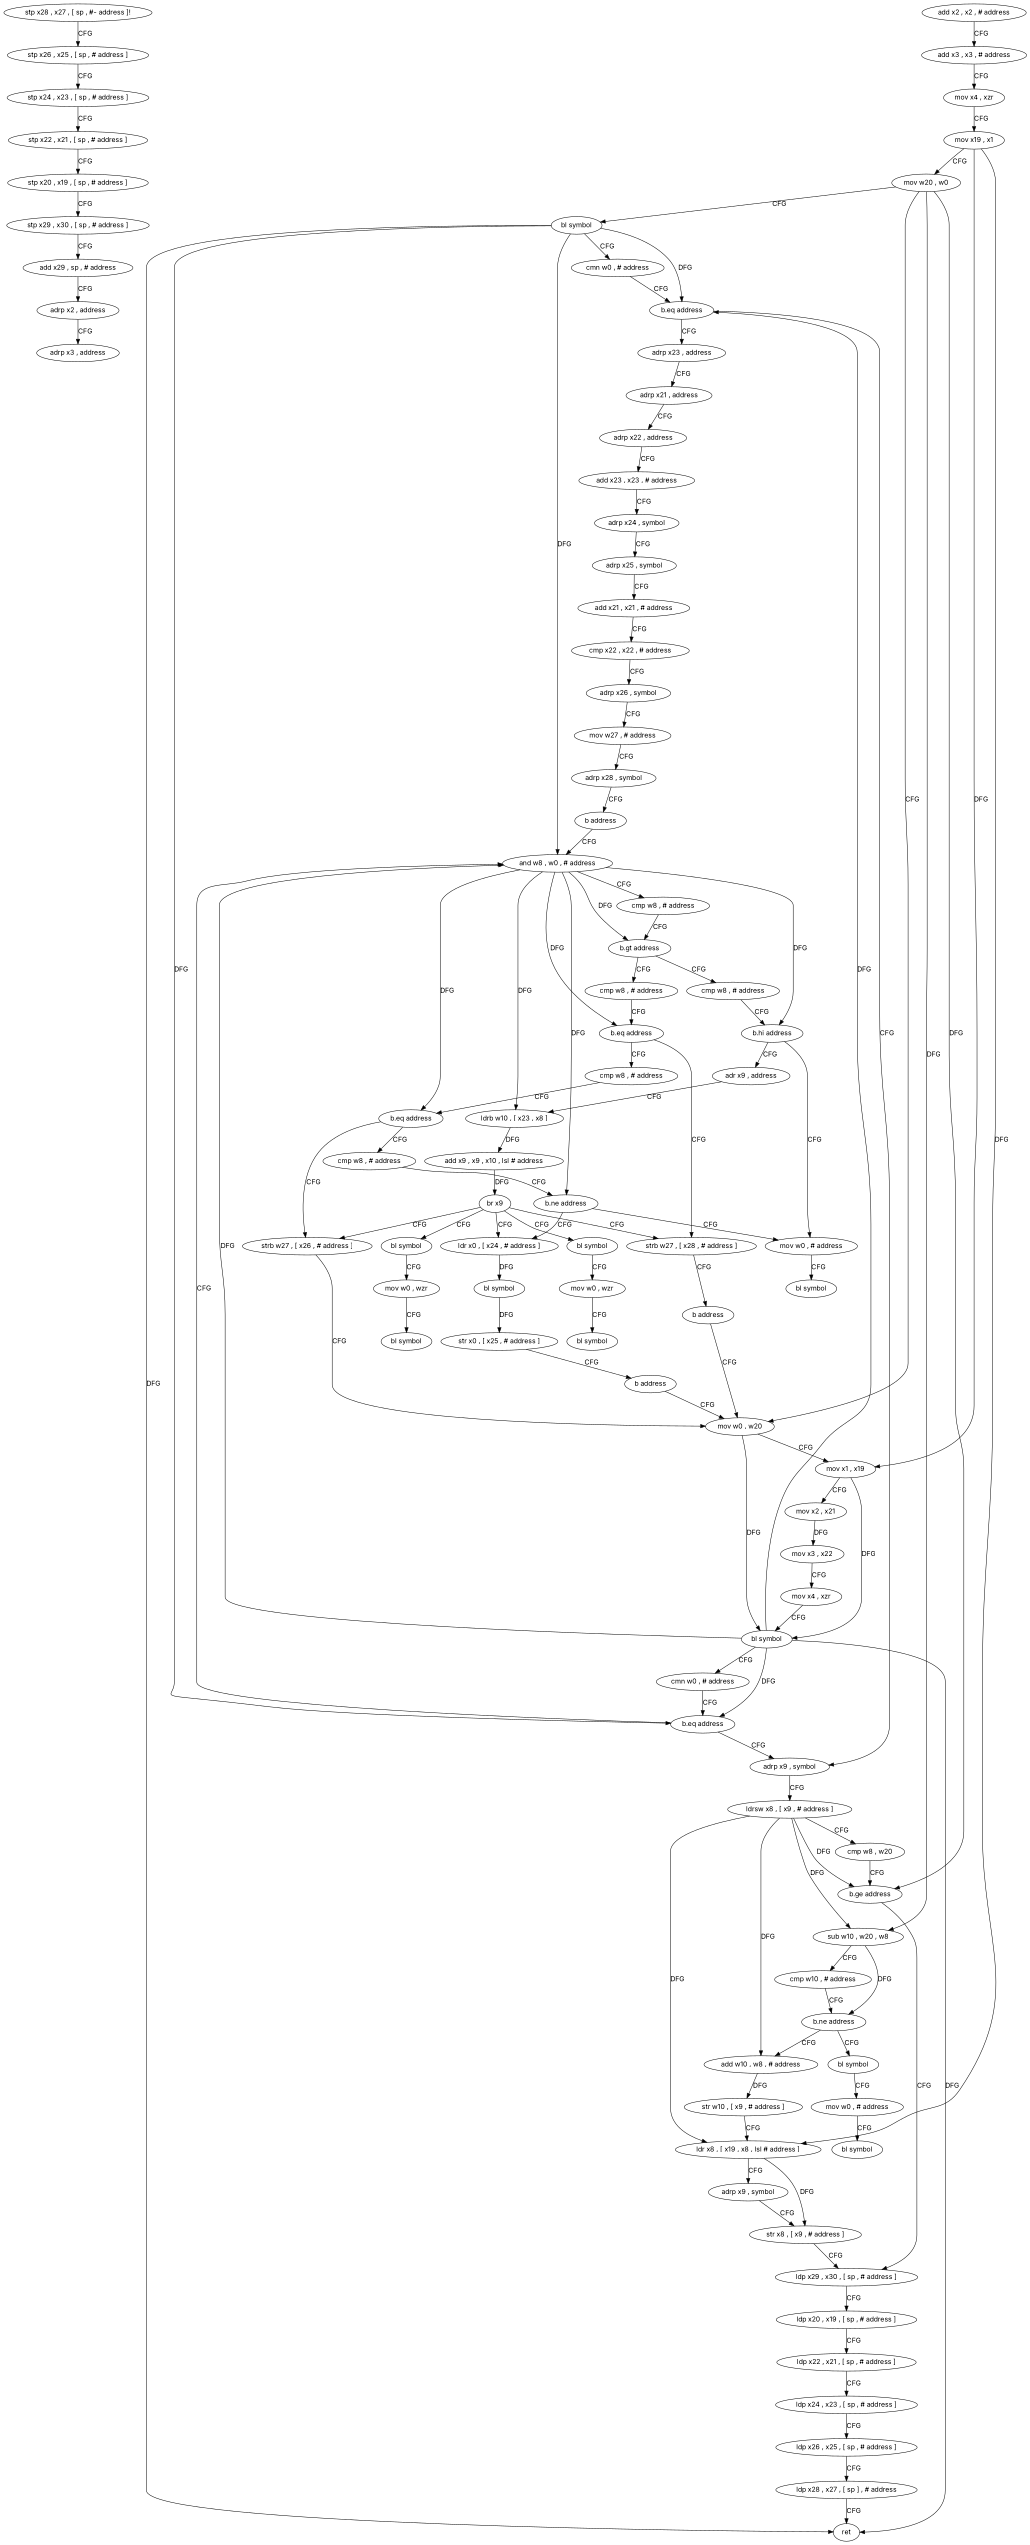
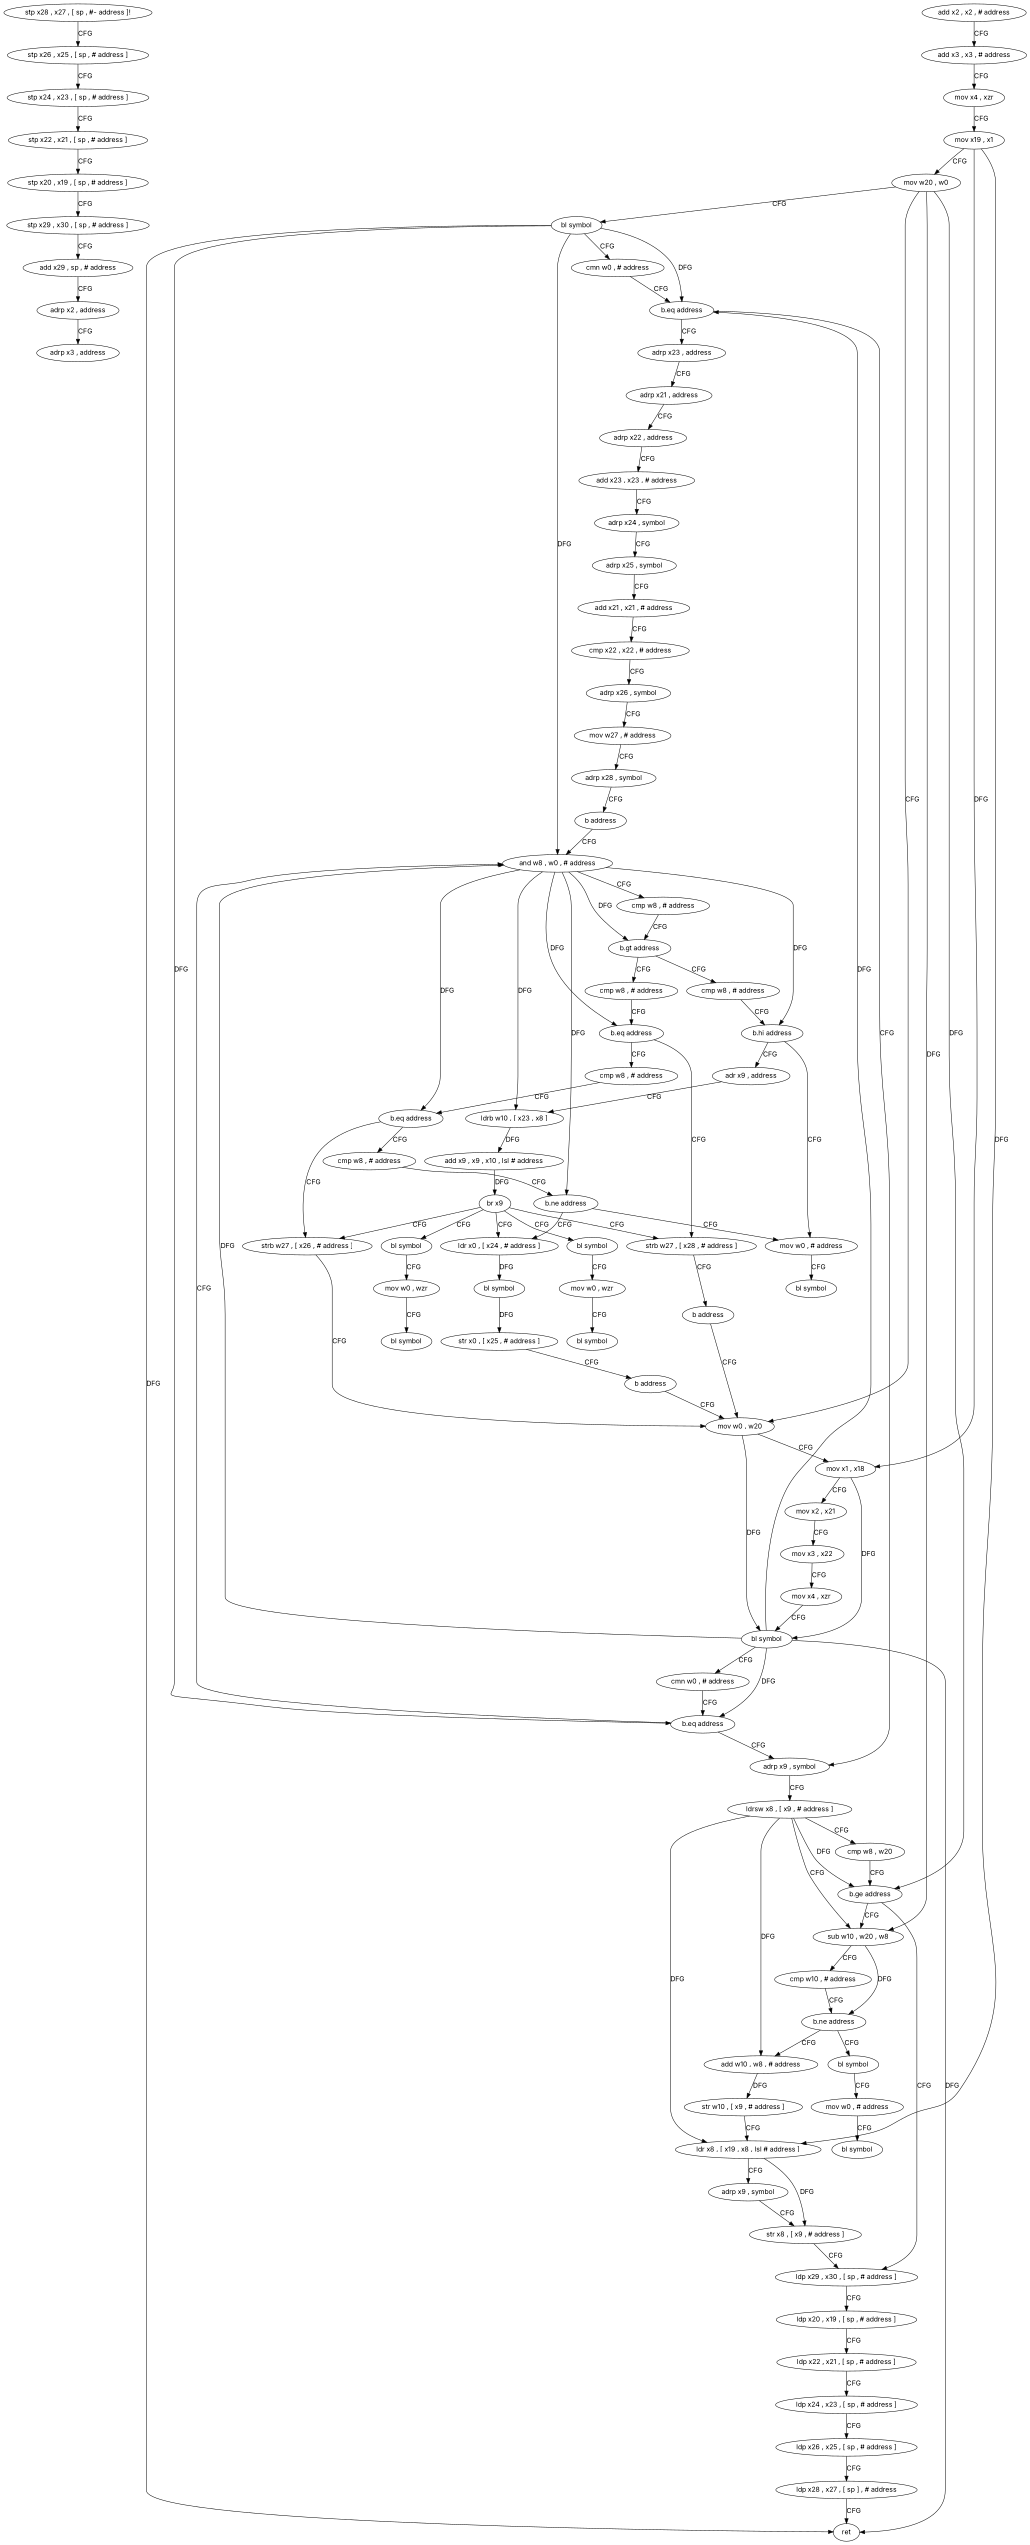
node "mov x1 , x19": label "mov x1 , x19" -> "mov x1 , x18"
edge "mov x2 , x21" -> "mov x3 , x22": label "DFG" -> "CFG"
edge "ldrsw x8 , [ x9 , # address ]" -> "sub w10 , w20 , w8": label "DFG" -> "CFG"
edge "b.ge address" -> "sub w10 , w20 , w8": added, label "CFG"
